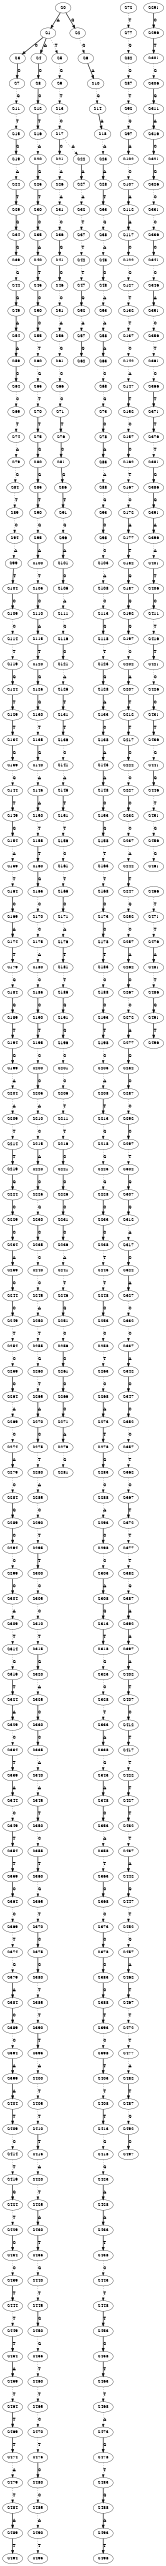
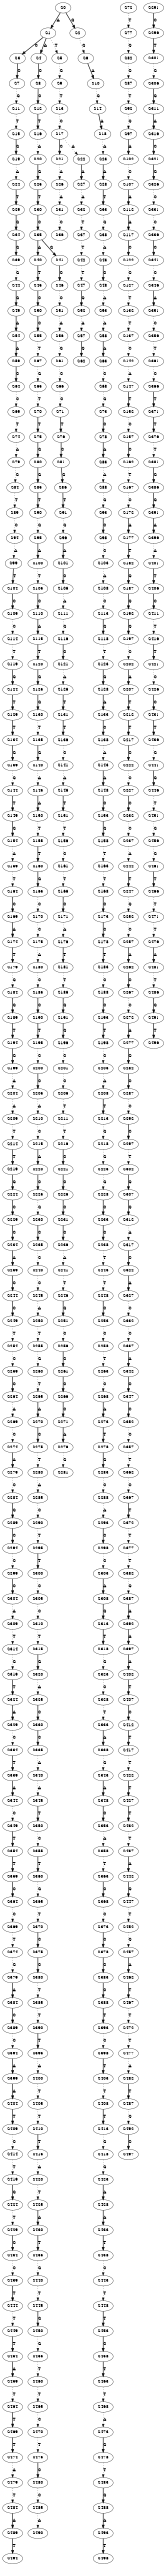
edge "S36" -> "S41": now "S35" -> "S41"
node "S60": label "S60" -> "S67"
edge "S138" -> "S143": style bold -> dotted
edge "S461" -> "S466": added, label "T"
node "S495": removed
